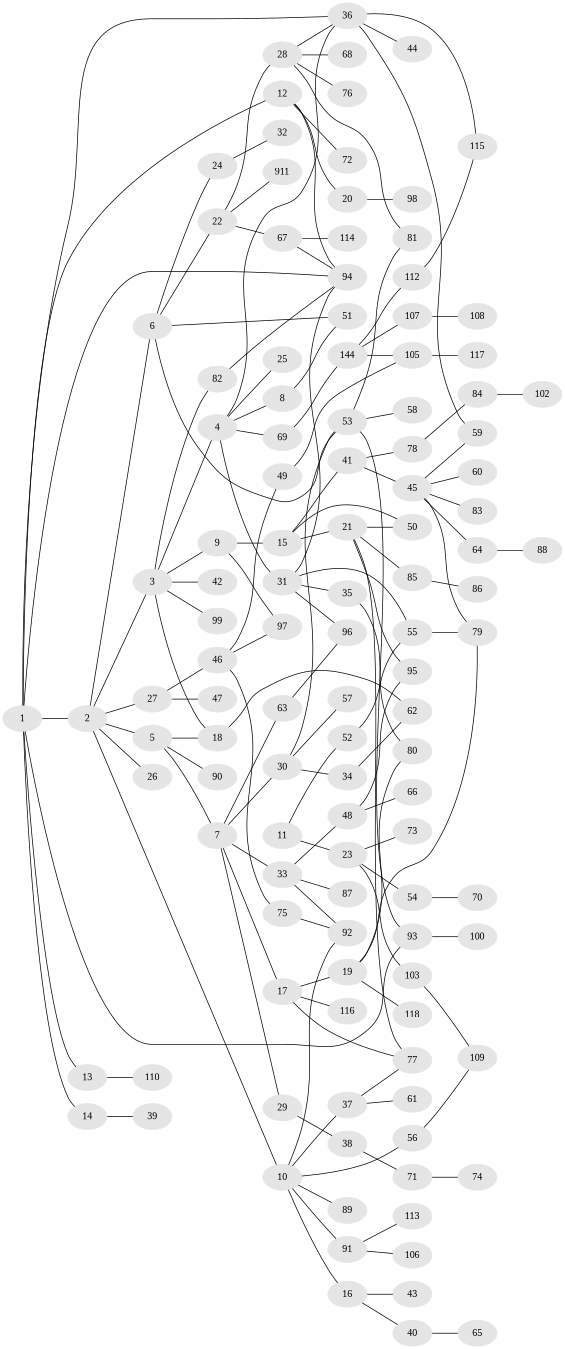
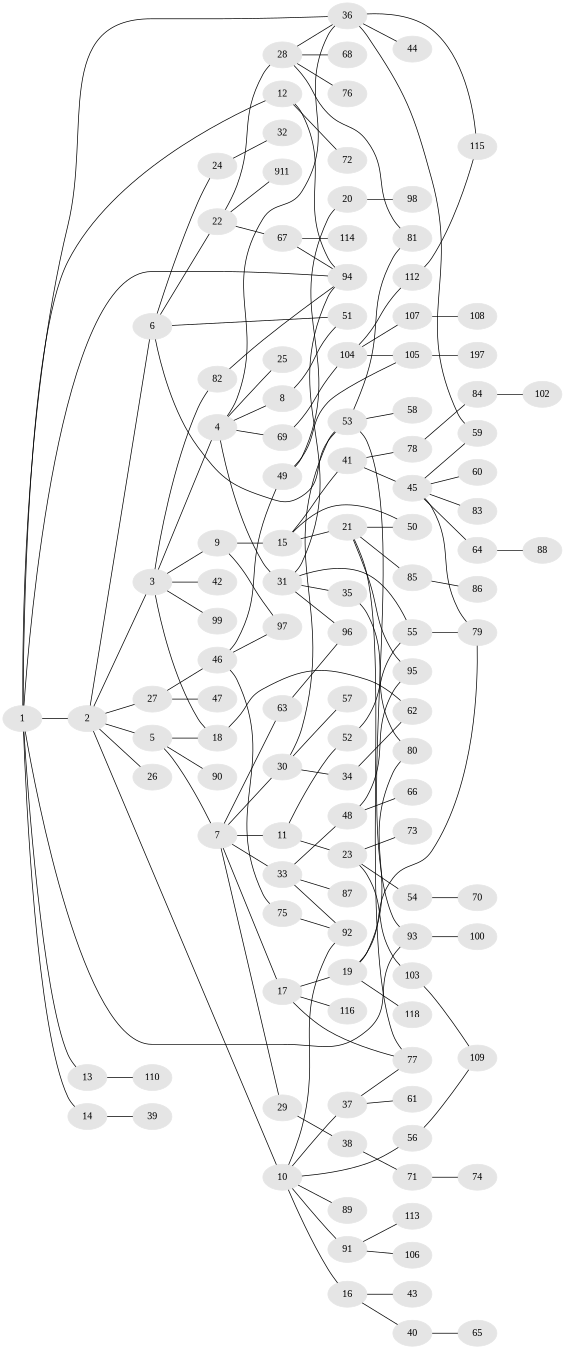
edge "12" -- "20": now "49" -- "20"
node "144": label "144" -> "104"
node "117": label "117" -> "197"
edge "7" -- "11": added
